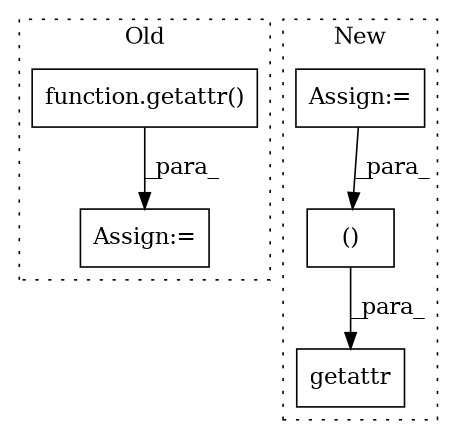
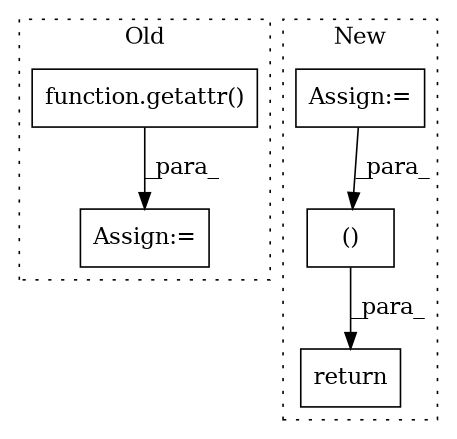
node "getattr": label "getattr" -> "return"
